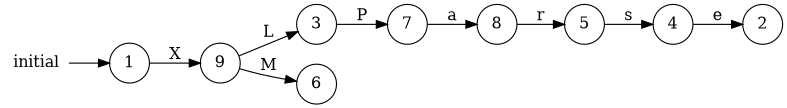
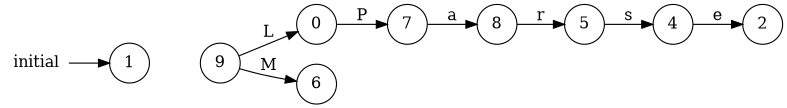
node "3": label "3" -> "0"
edge "1" -> "9": removed, label "X"
